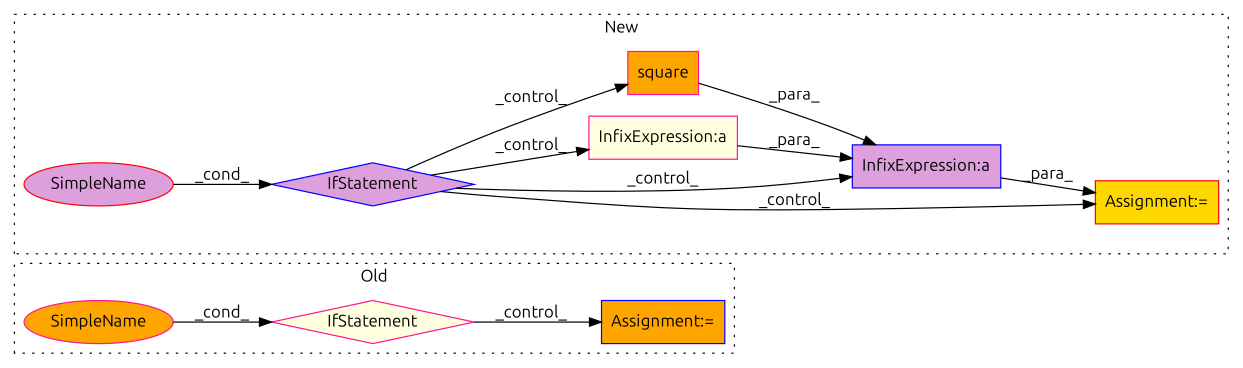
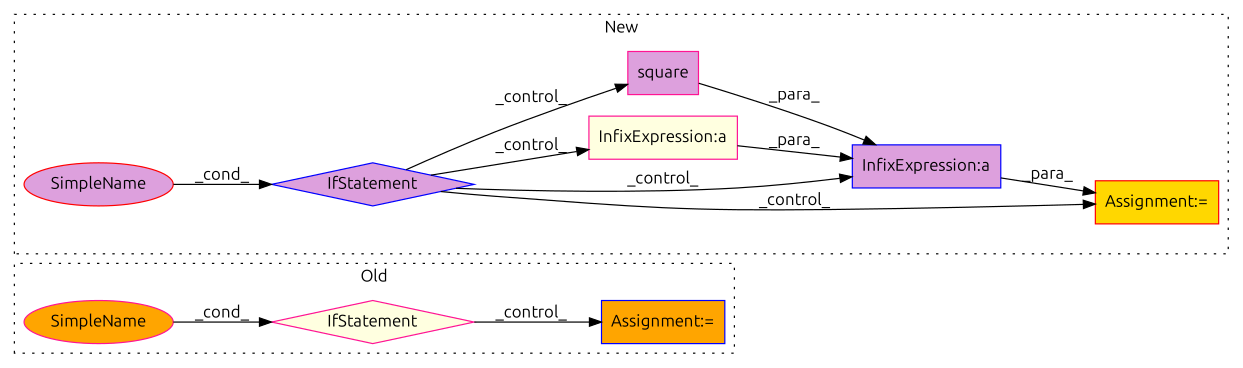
node "square": fillcolor orange -> plum
